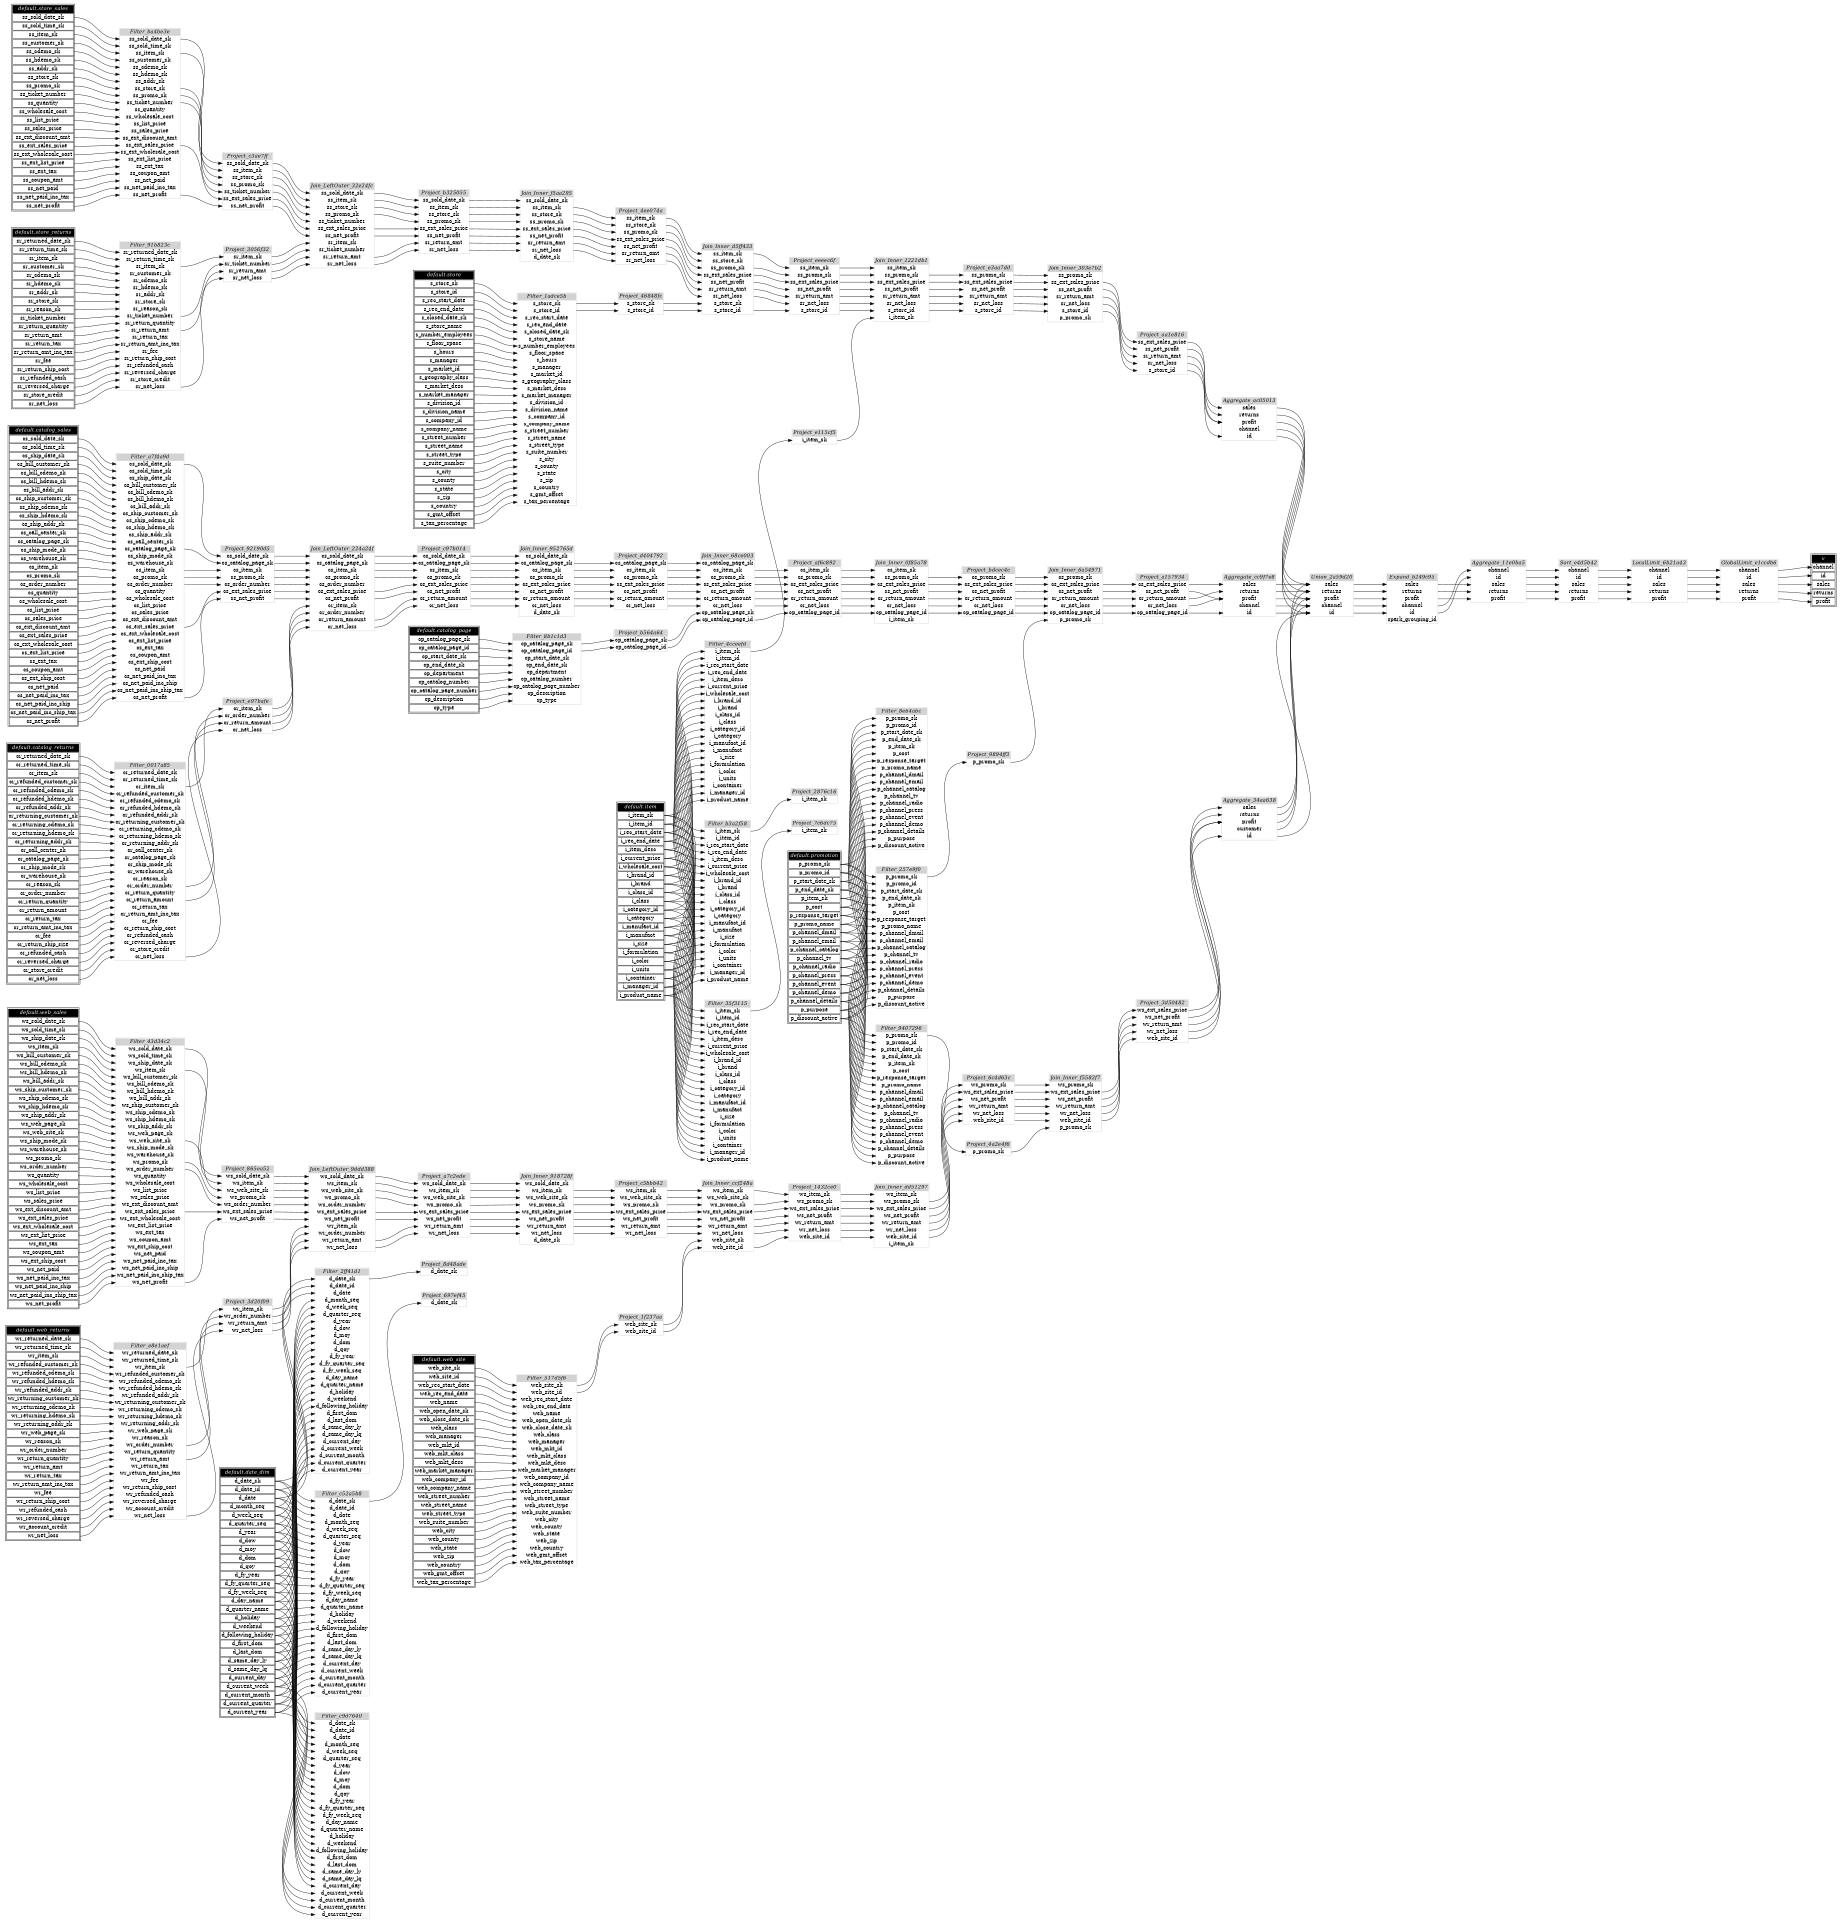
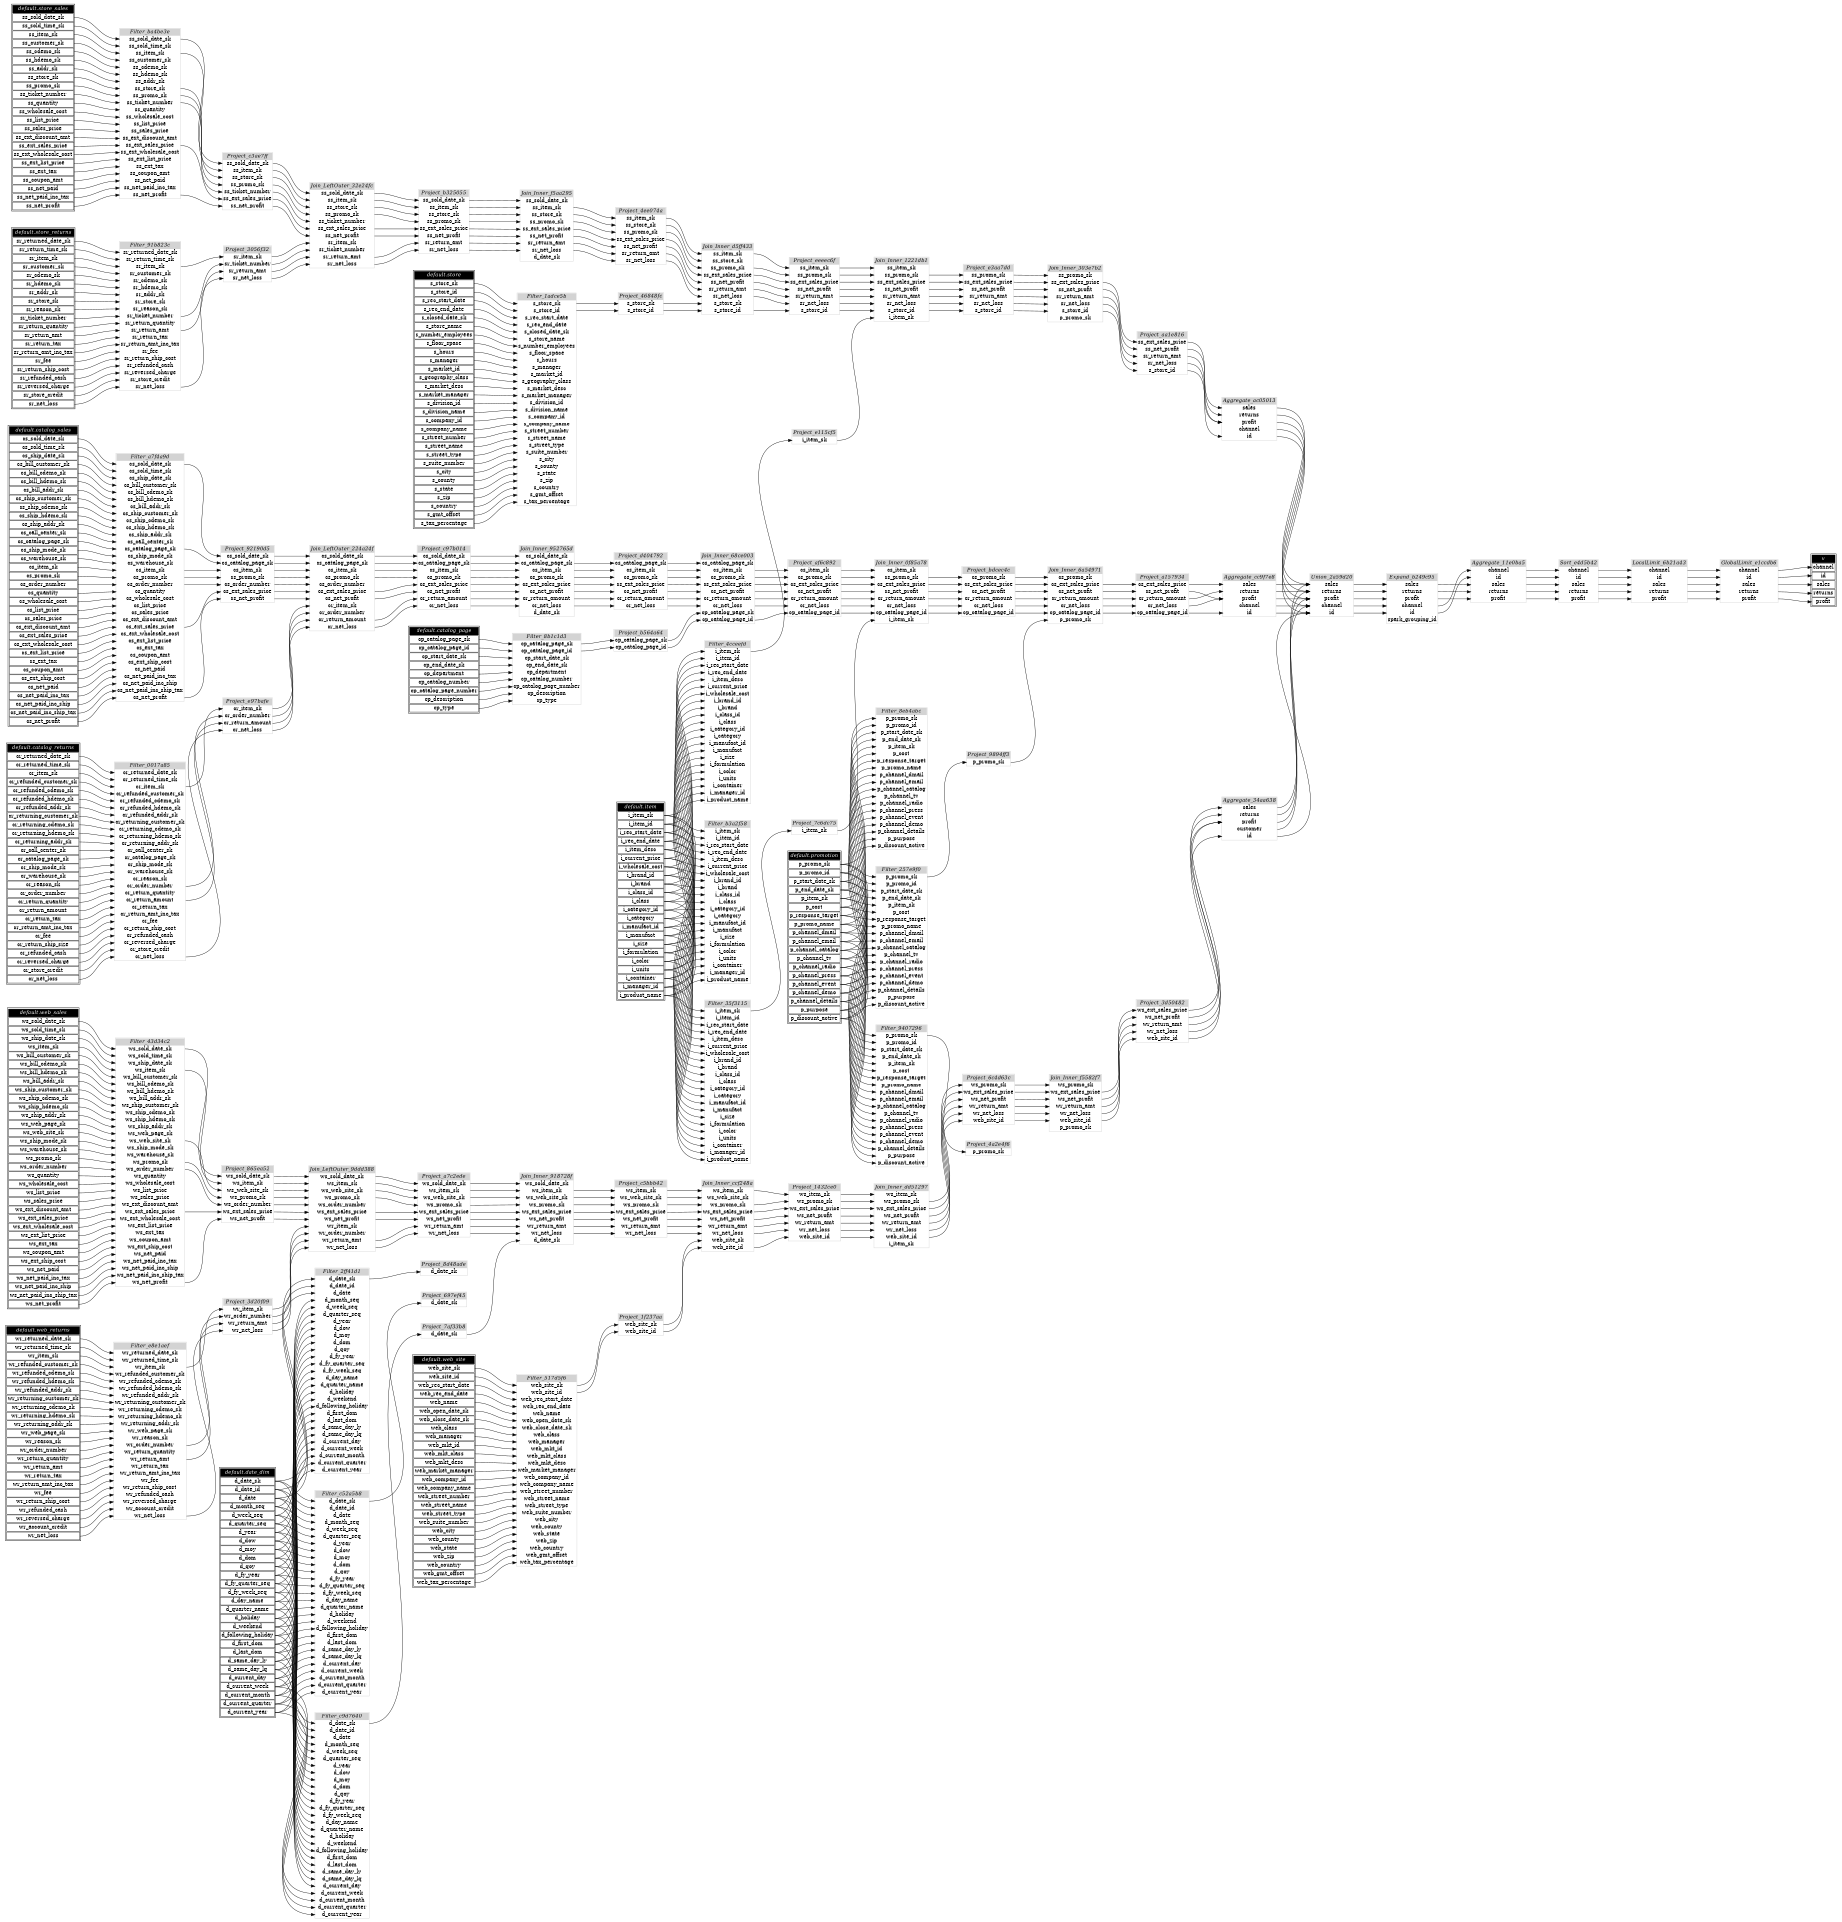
edge "Project_7c6dc75" -> "Join_Inner_0f85a78": added
node "Project_2876c16": removed
edge "Project_4a2e4f6" -> "Join_Inner_f5582f7": removed
node "Project_7af33b8": added
